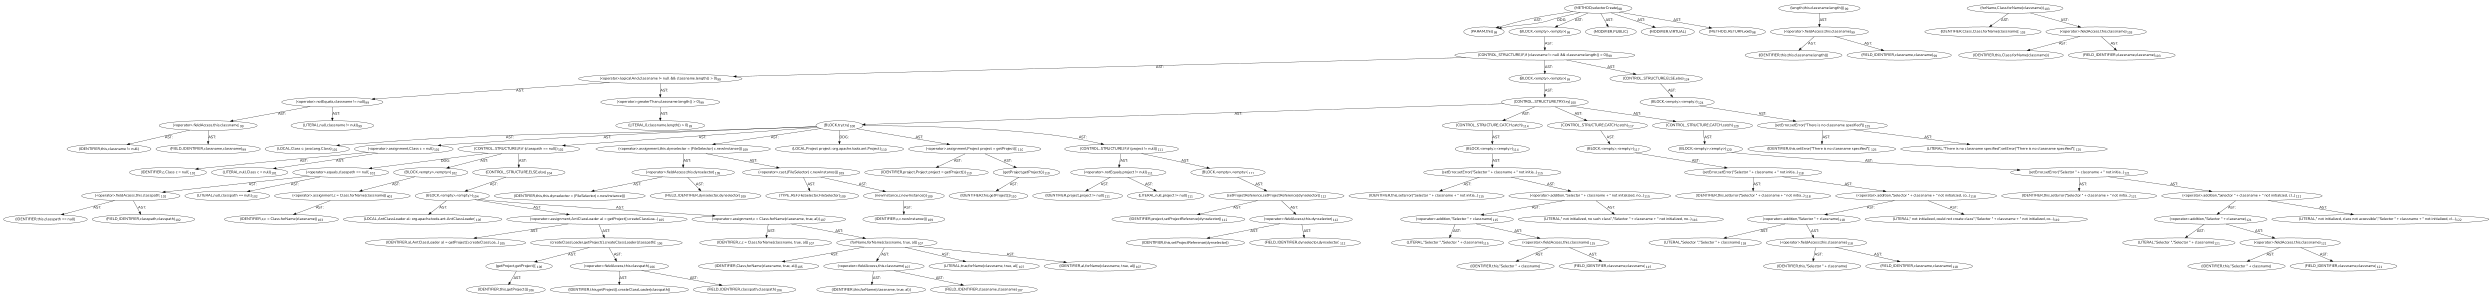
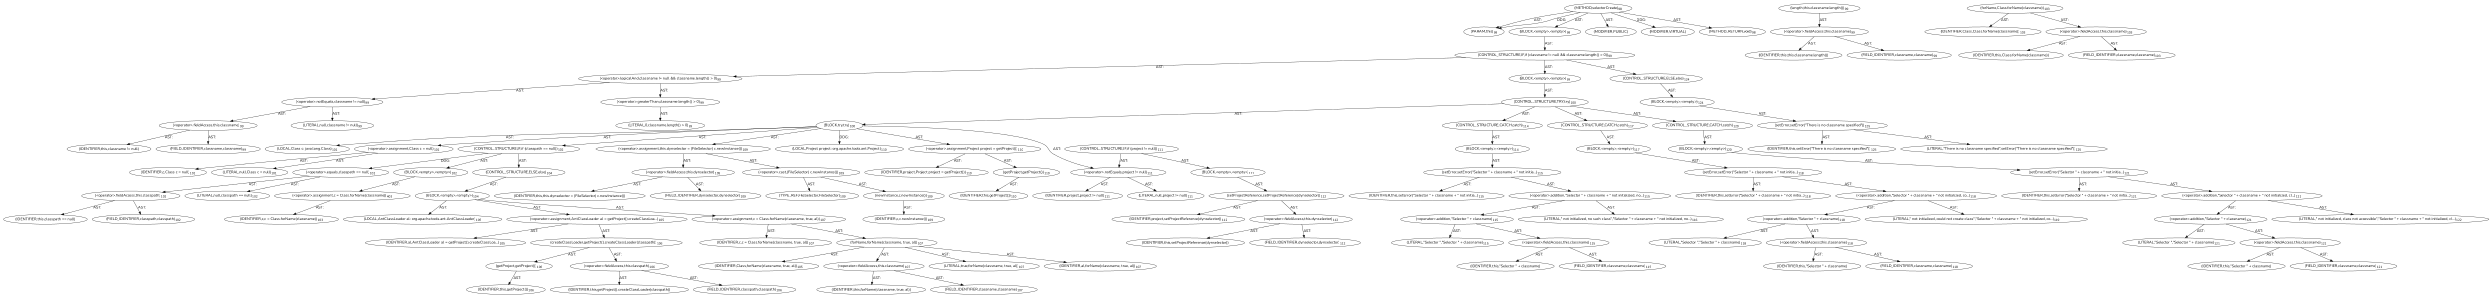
edge "(METHOD,selectorCreate)" -> "(MODIFIER,VIRTUAL)": label "AST: " -> "DDG: "
edge "(BLOCK,try,try)" -> "(CONTROL_STRUCTURE,IF,if (project != null))": now "(BLOCK,try,try)" -> "(<operator>.notEquals,project != null)"
